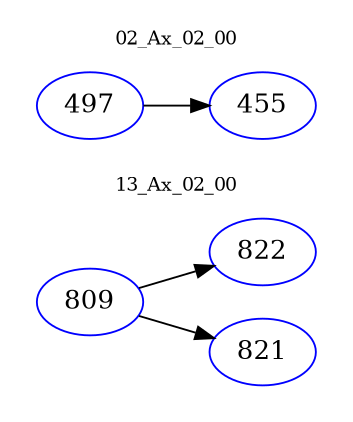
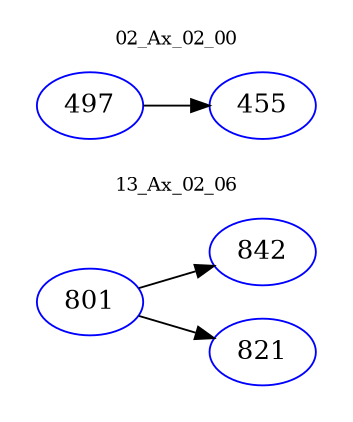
cluster "13_Ax_02_00": label "13_Ax_02_00" -> "13_Ax_02_06"
node "822": label "822" -> "842"
node "809": label "809" -> "801"
